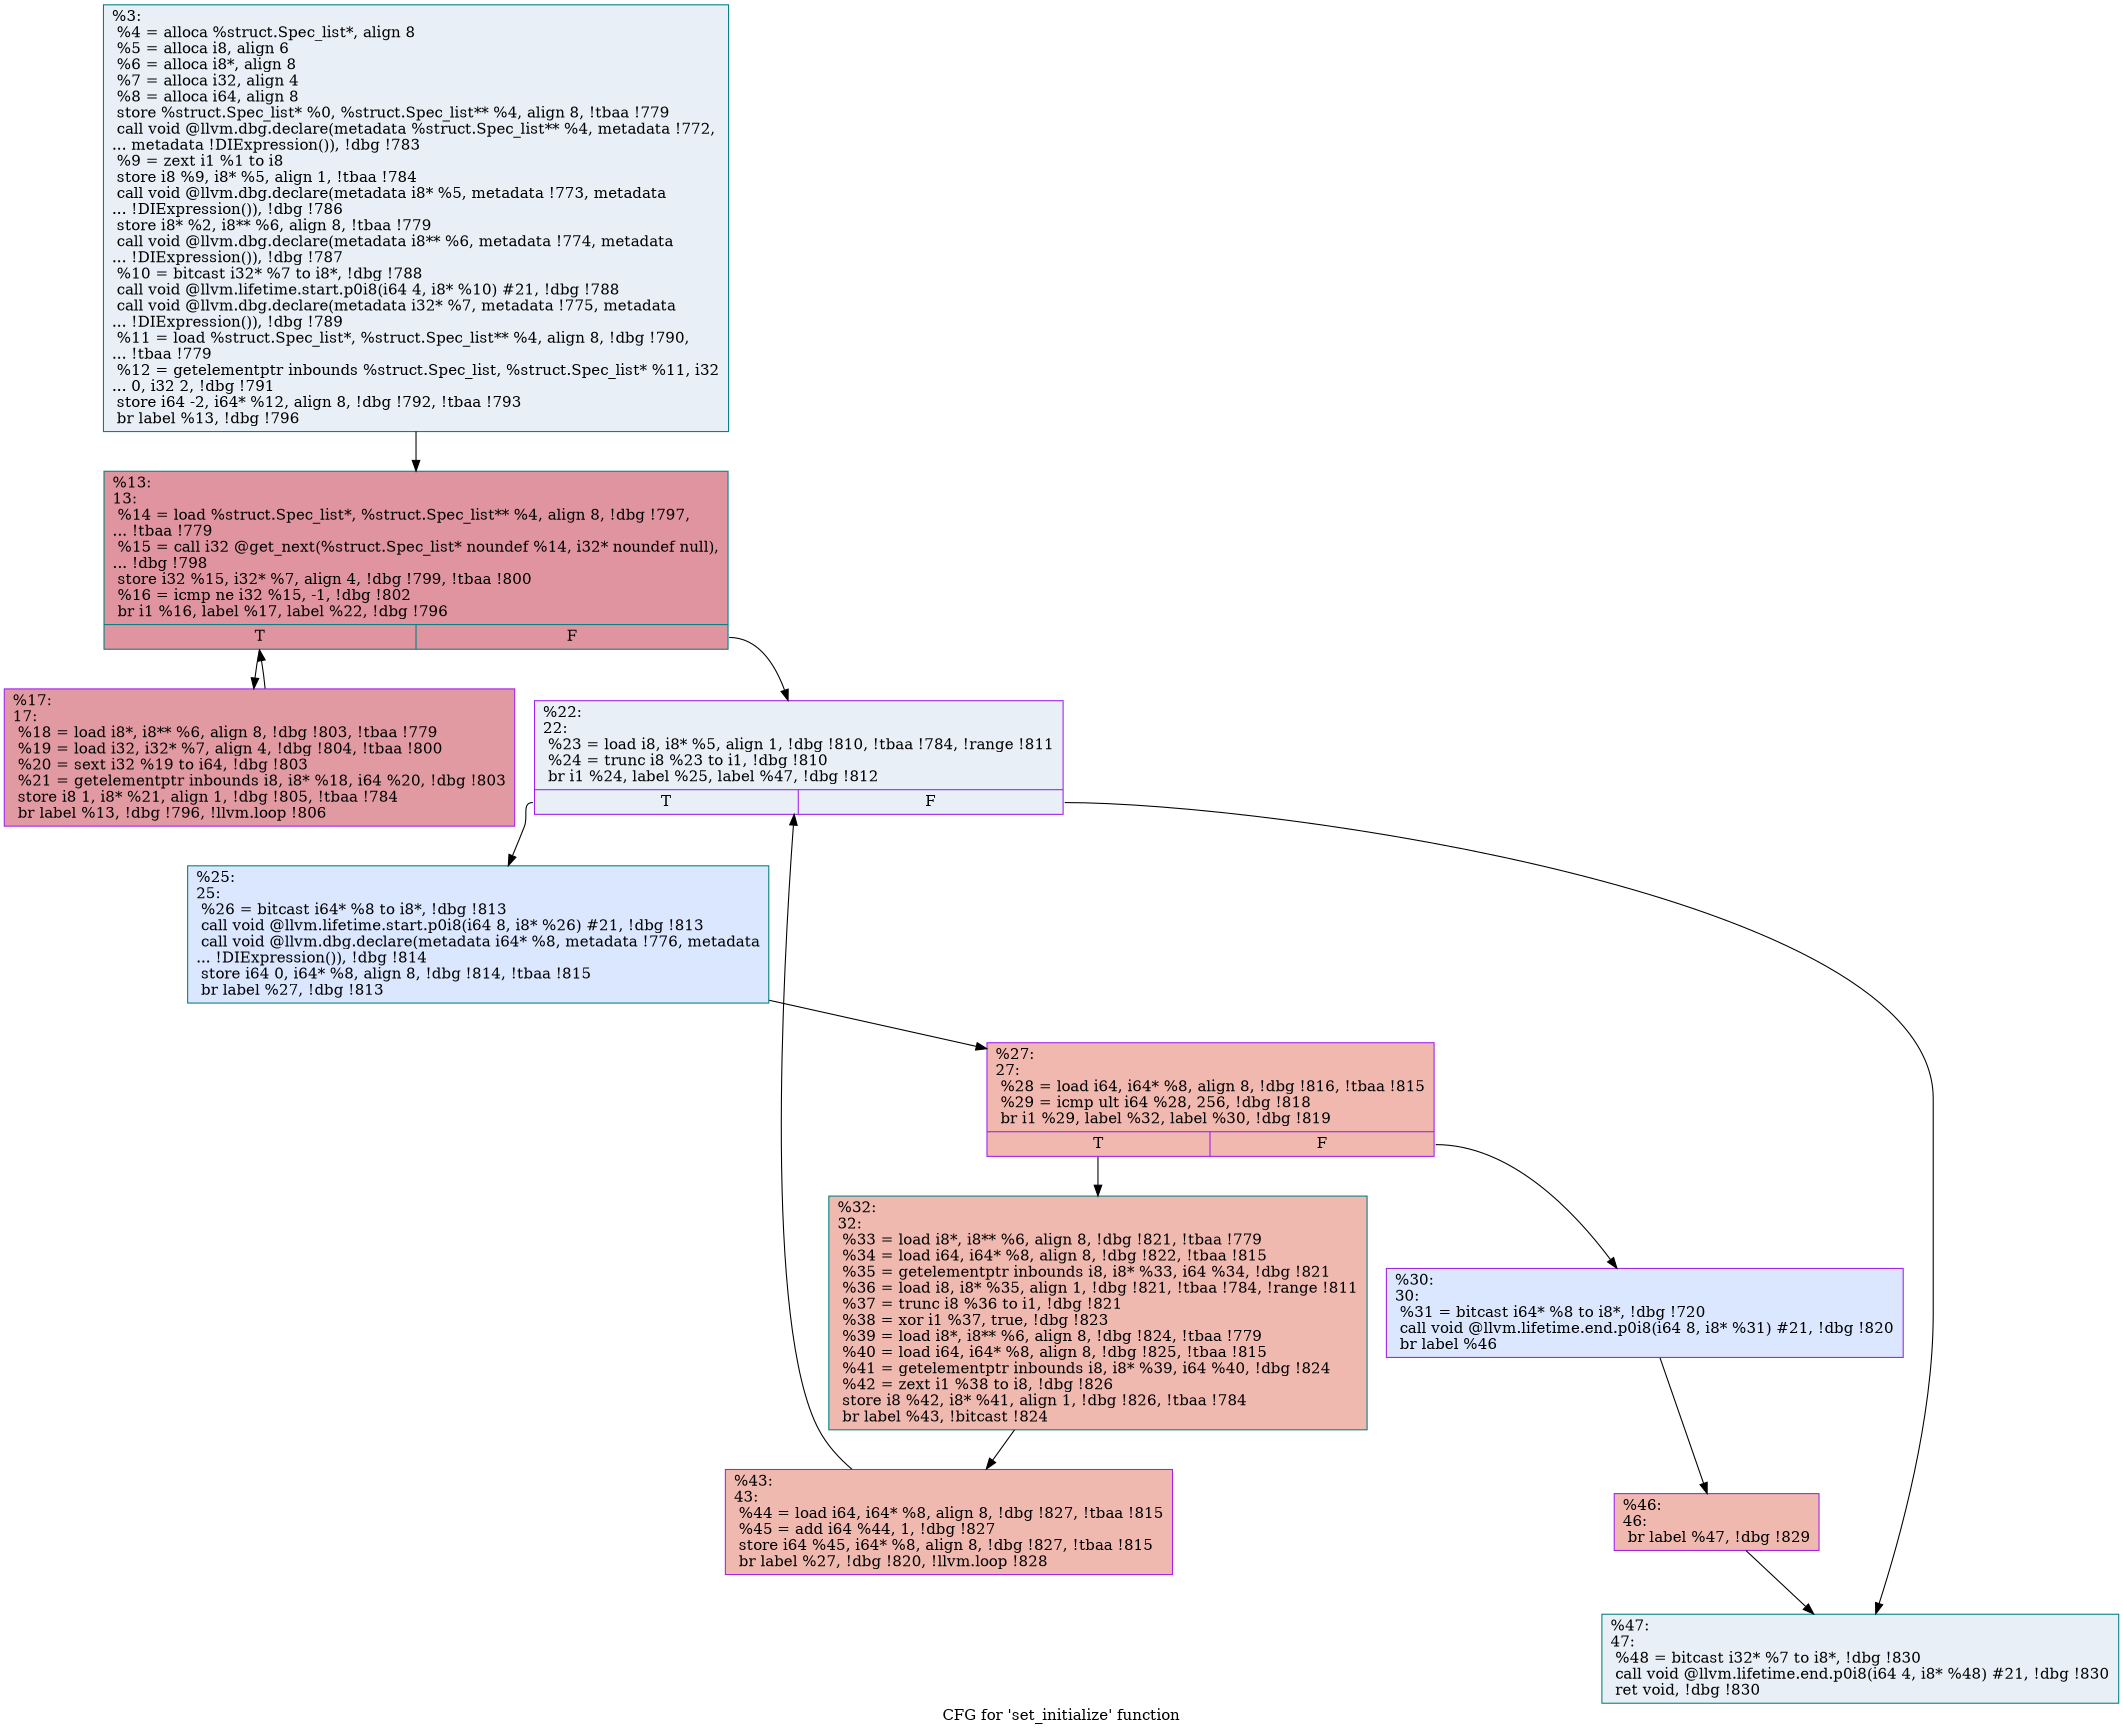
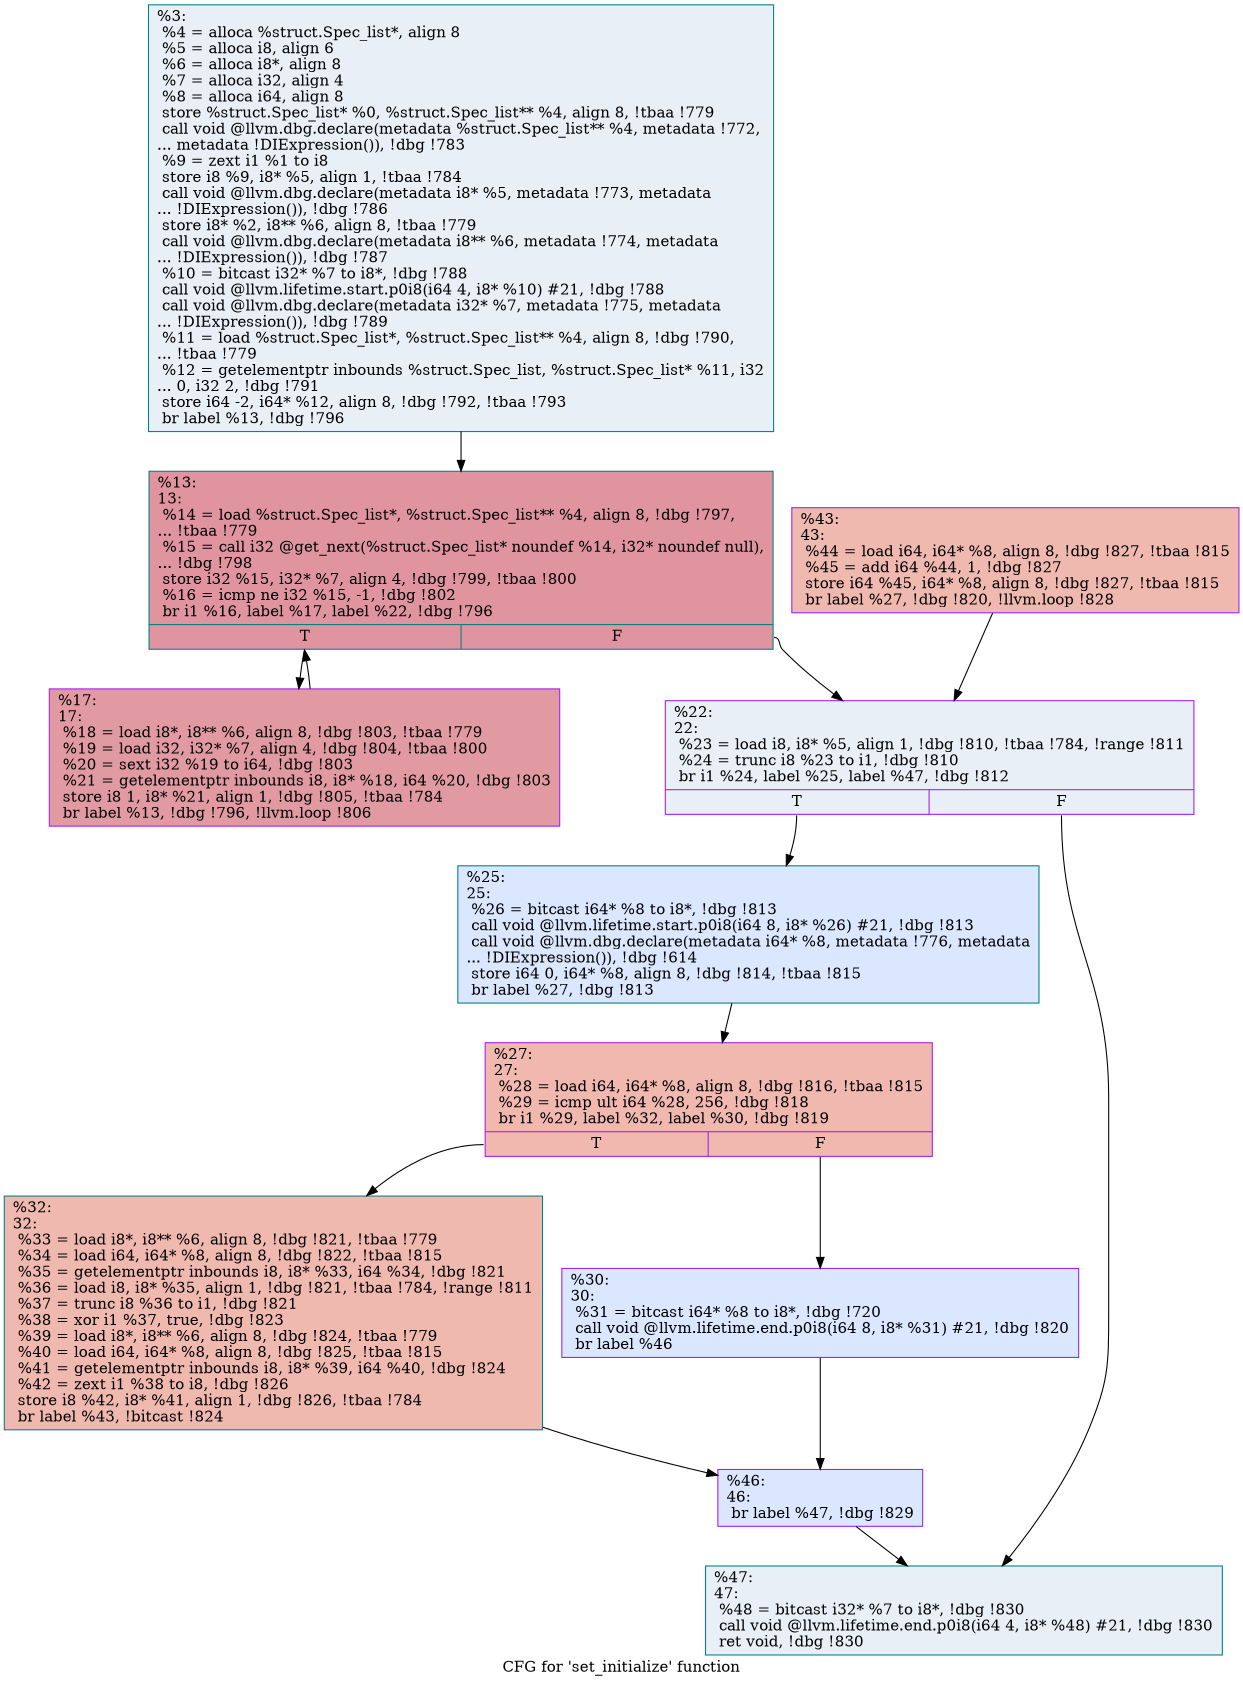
node "%25:": text "... !DIExpression()), !dbg !814" -> "... !DIExpression()), !dbg !614"
edge "%32:" -> "%43:": now "%32:" -> "%46:"
node "%46:": fillcolor #de614d70 -> #abc8fd70
